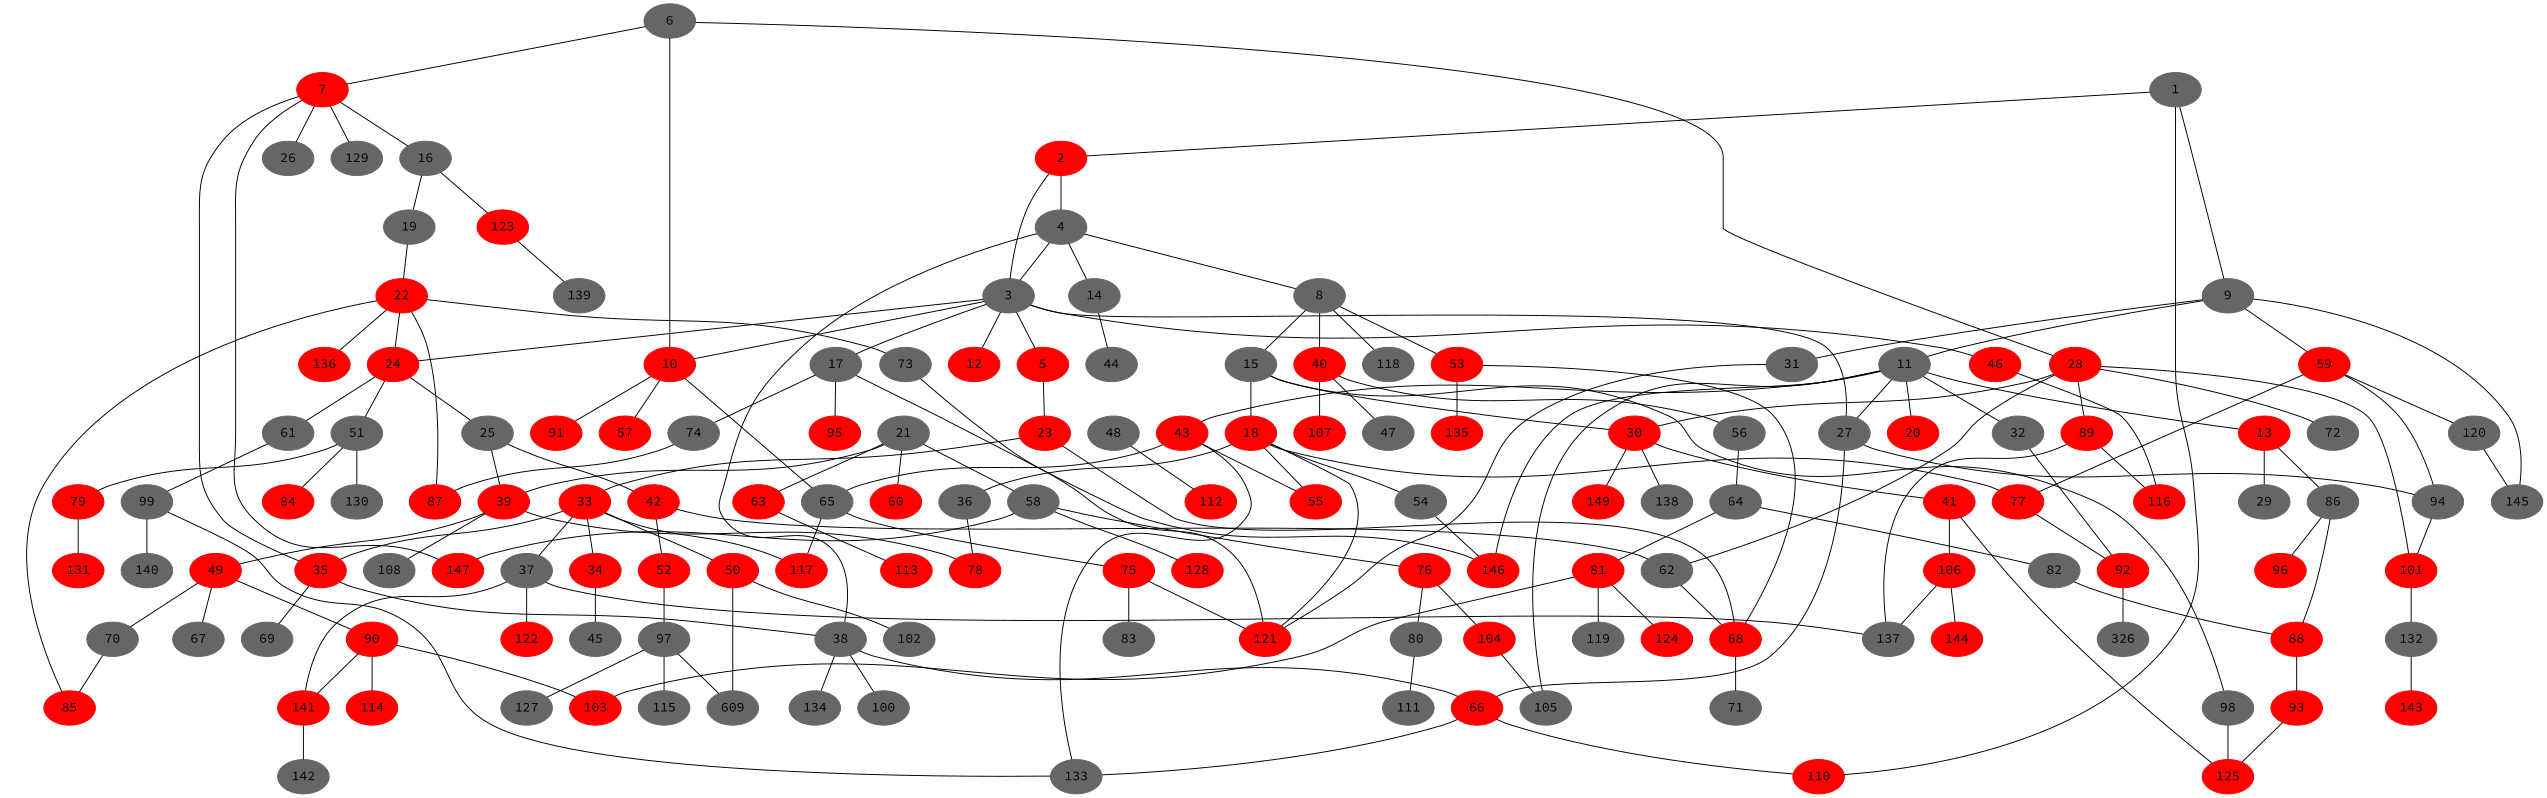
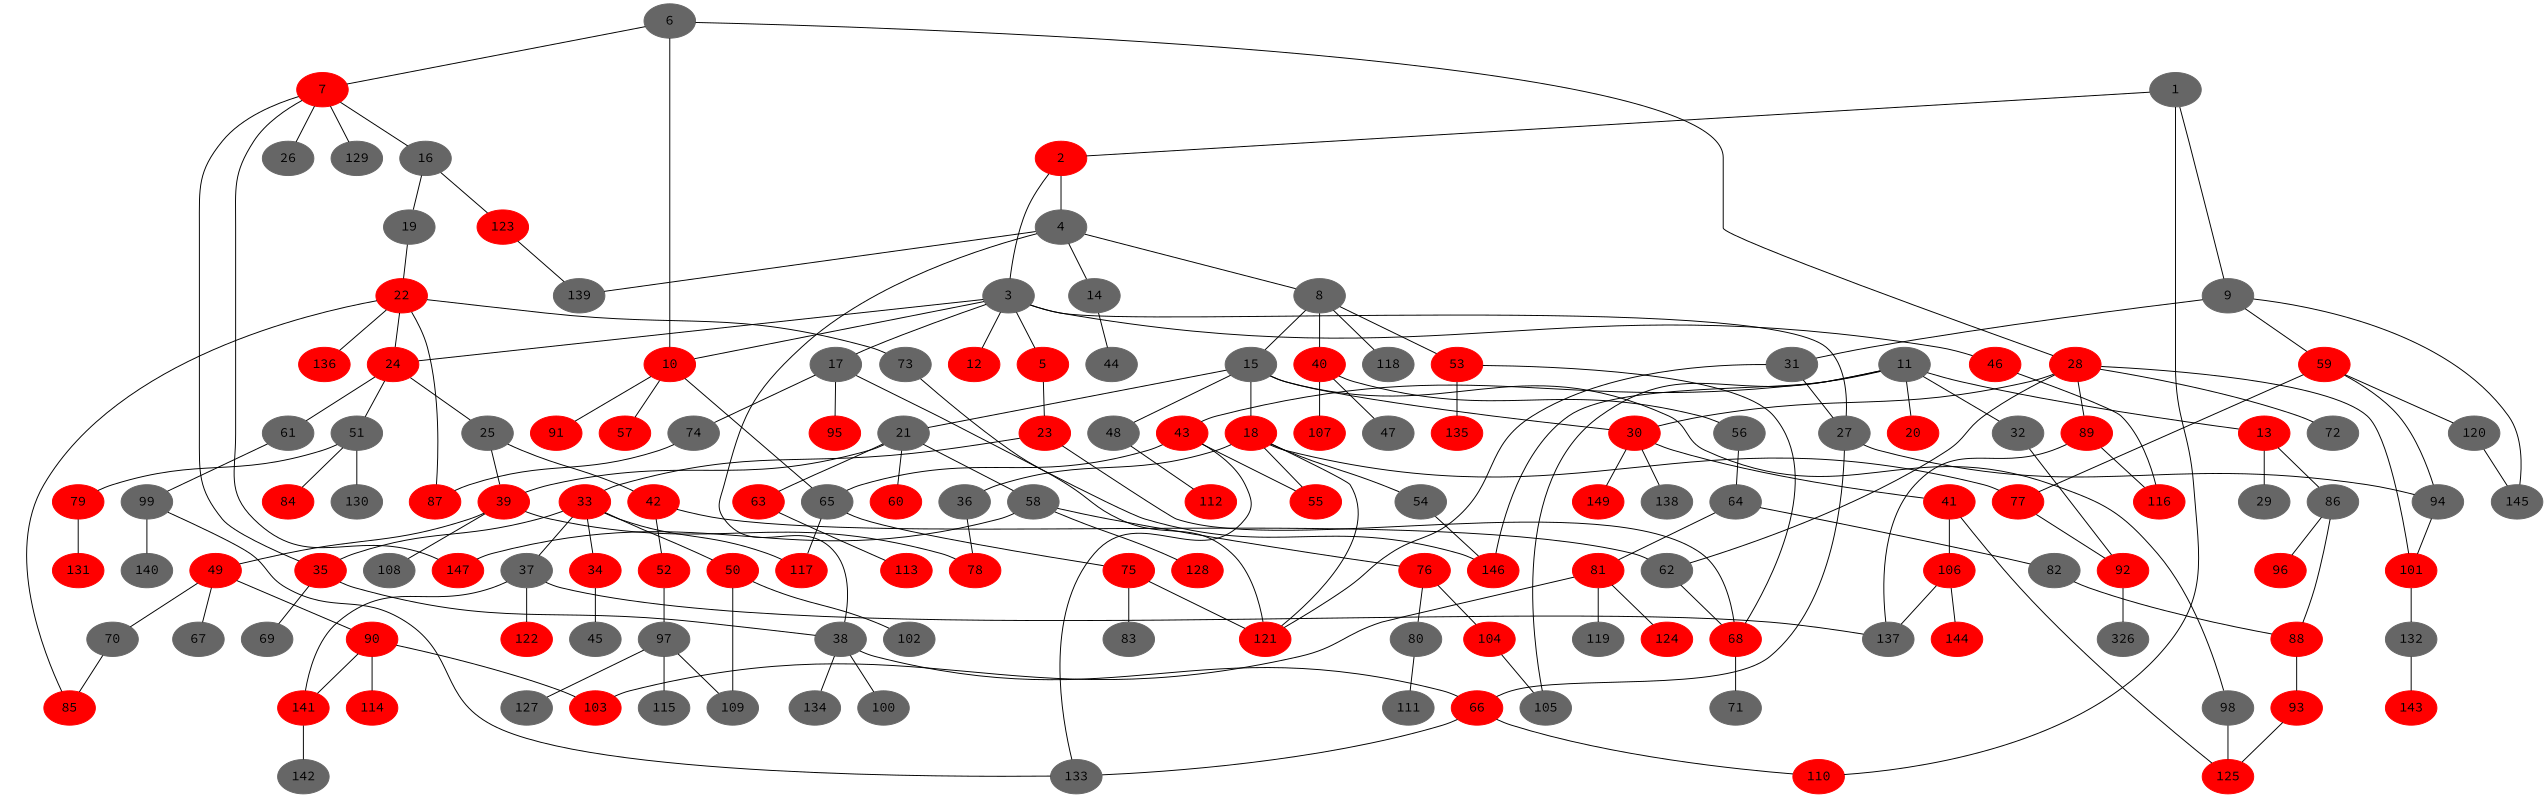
edge "4" -- "3": now "4" -- "139"
edge "9" -- "11": removed
edge "11" -- "27": now "31" -- "27"
edge "15" -- "21": added
edge "15" -- "48": added
node "609": label "609" -> "109"
